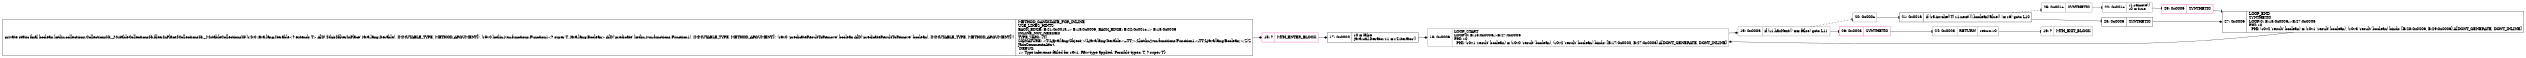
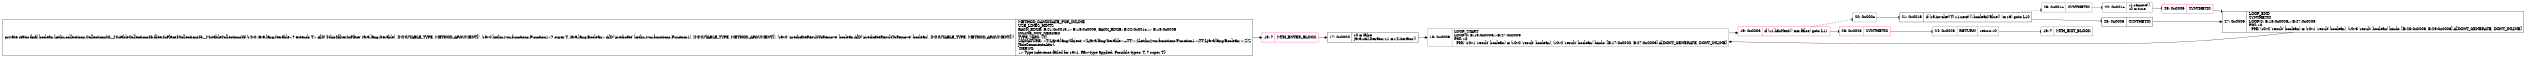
node "19: 0x000a": color gray40 -> deeppink
